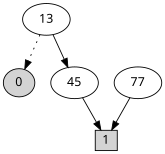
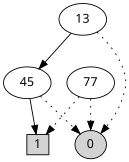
edge "77" -> "0": added
edge "77" -> "1": style filled -> dotted
edge "45" -> "0": added
